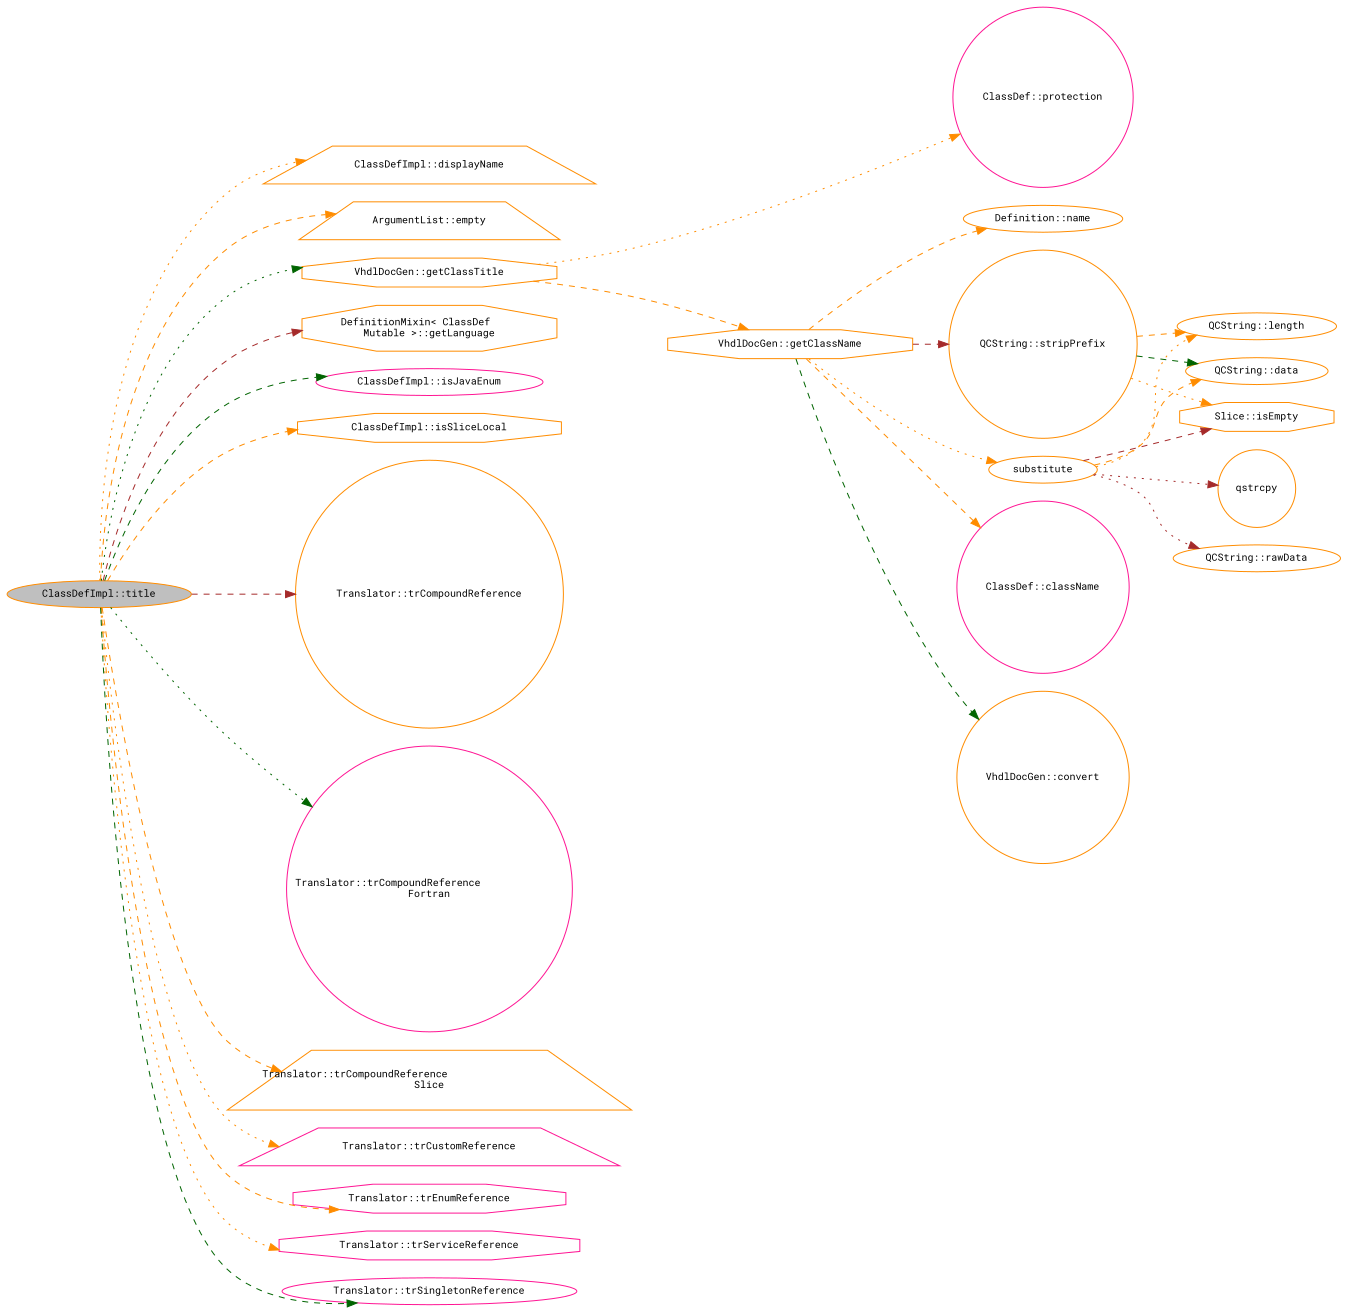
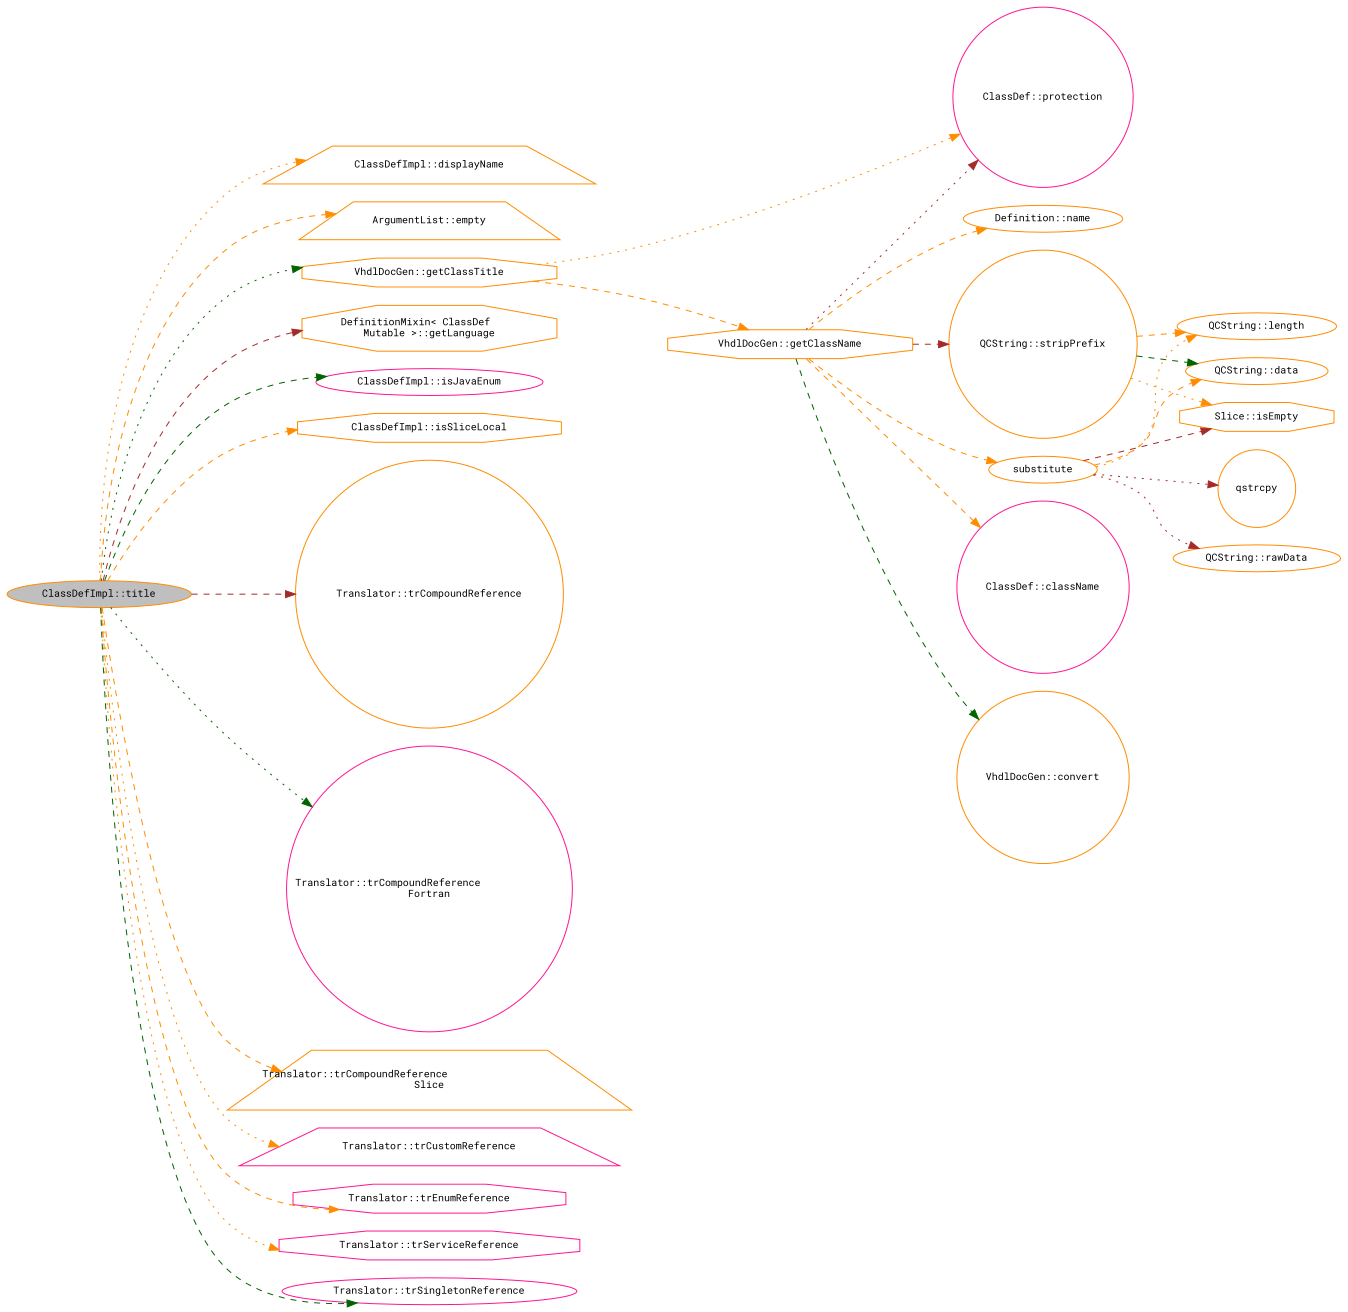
edge "VhdlDocGen::getClassName" -> "ClassDef::protection": added
edge "VhdlDocGen::getClassName" -> "substitute": style dotted -> dashed
